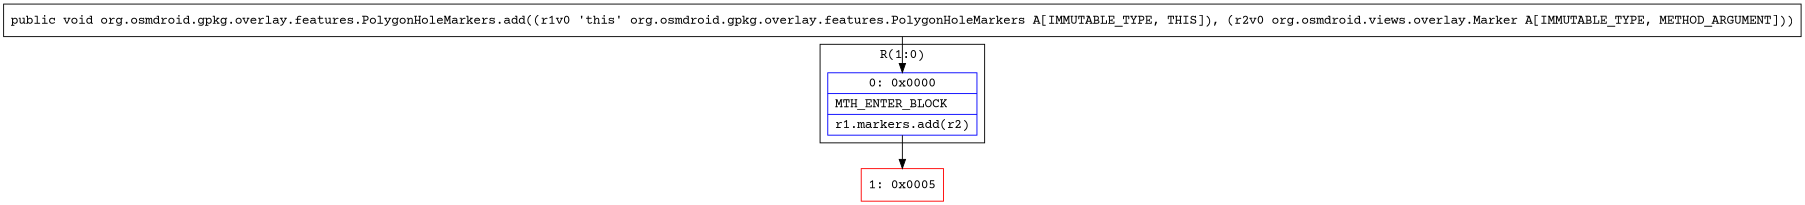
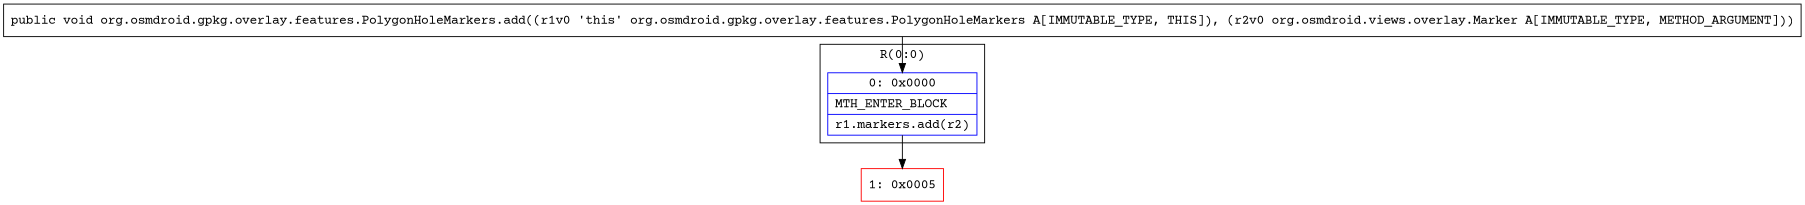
cluster "R(1:0)": label "R(1:0)" -> "R(0:0)"
